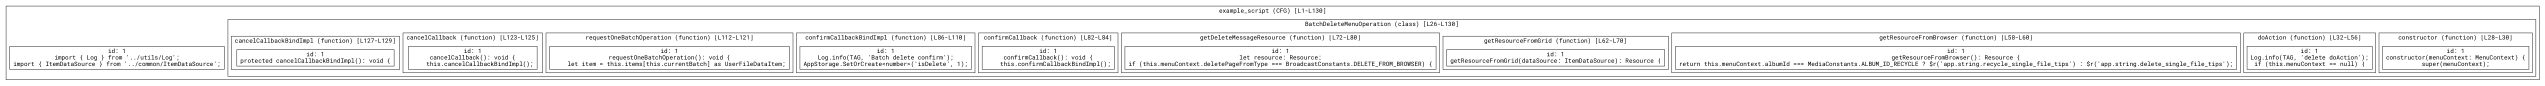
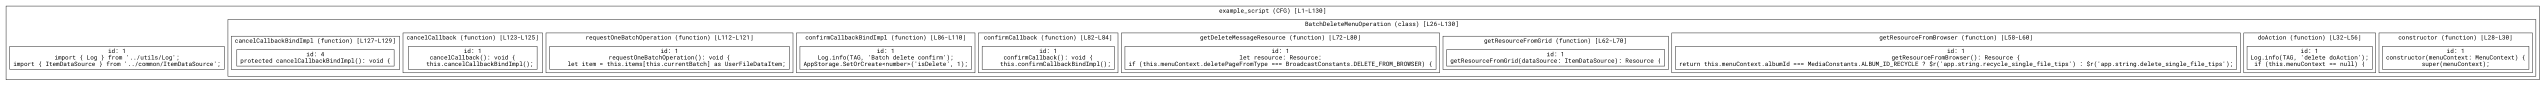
node "id: 1 protected cancelCallbackBindImpl(): void {": label "id: 1 protected cancelCallbackBindImpl(): void {" -> "id: 4 protected cancelCallbackBindImpl(): void {"
